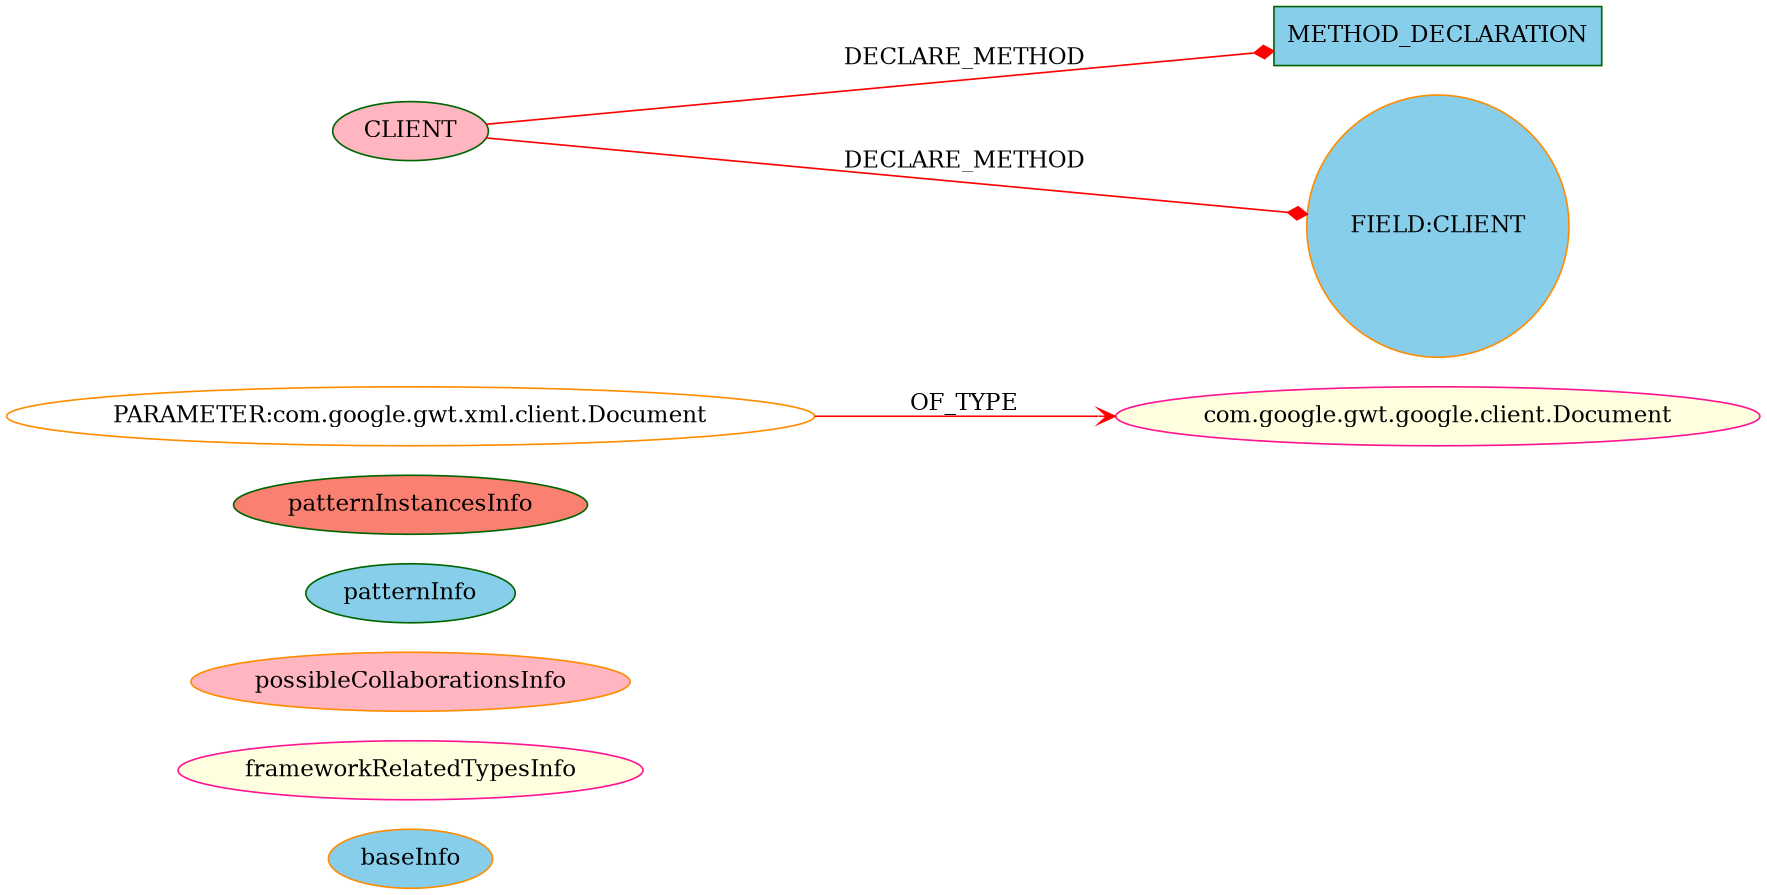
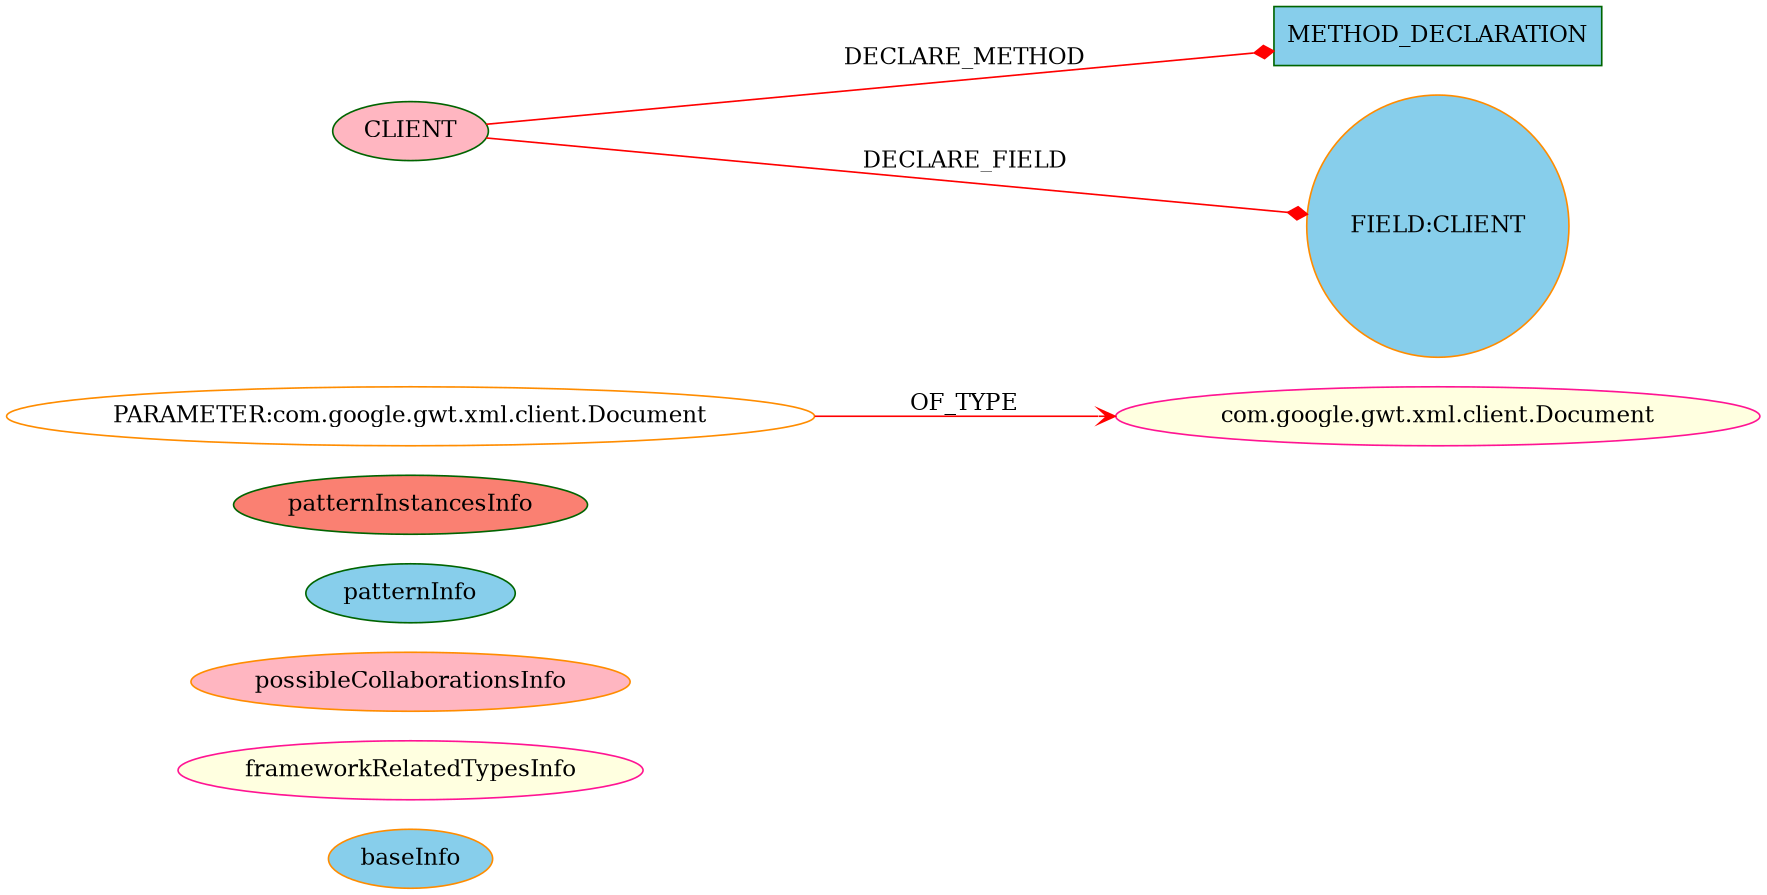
edge "CLIENT" -> "FIELD:CLIENT": label "DECLARE_METHOD" -> "DECLARE_FIELD"
node "com.google.gwt.google.client.Document": label "com.google.gwt.google.client.Document" -> "com.google.gwt.xml.client.Document"
